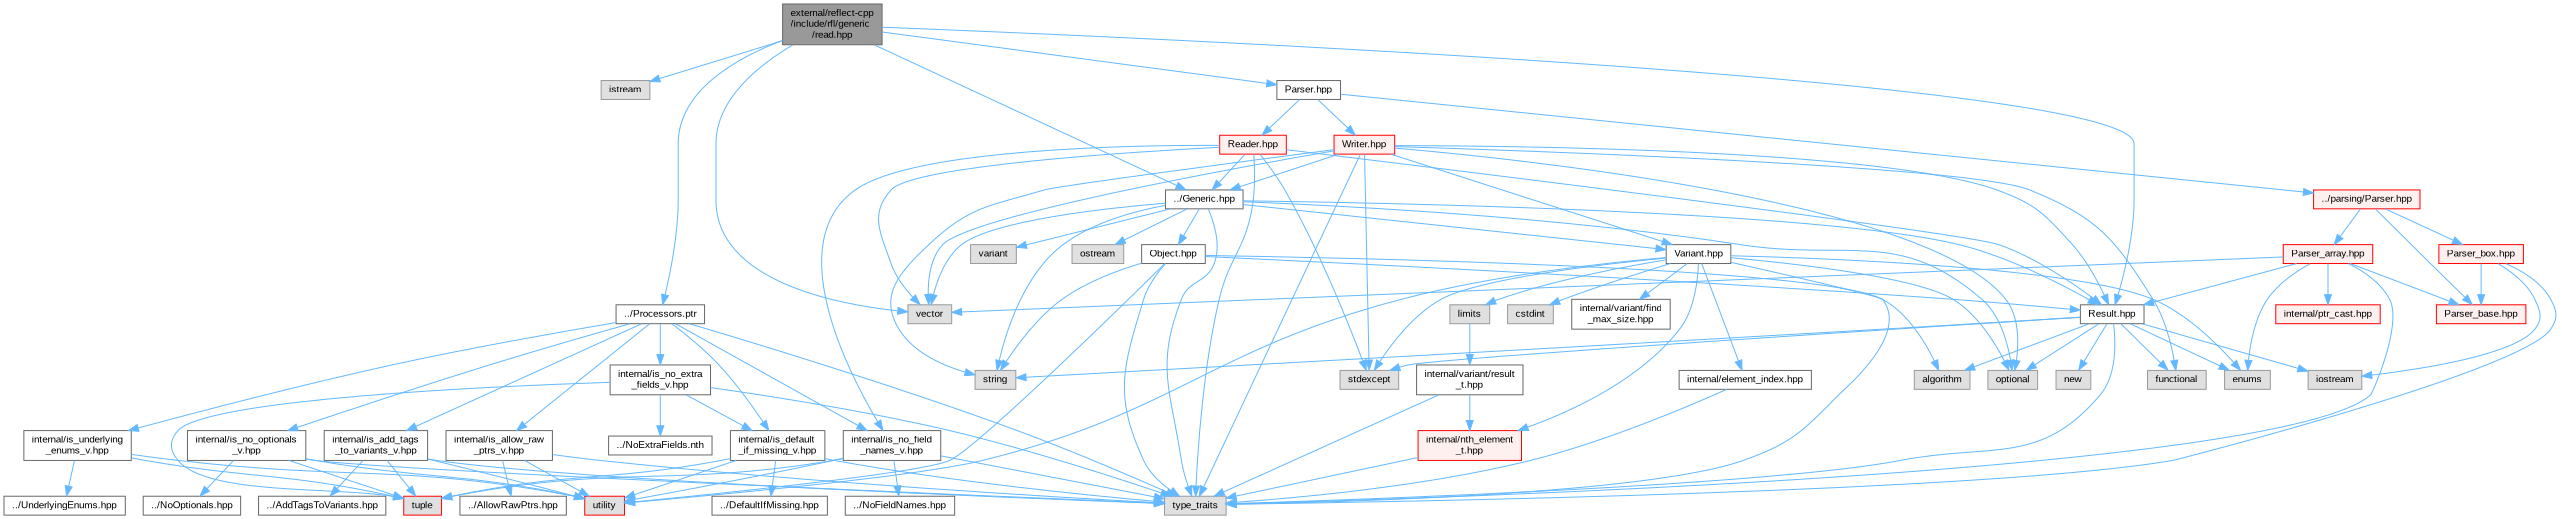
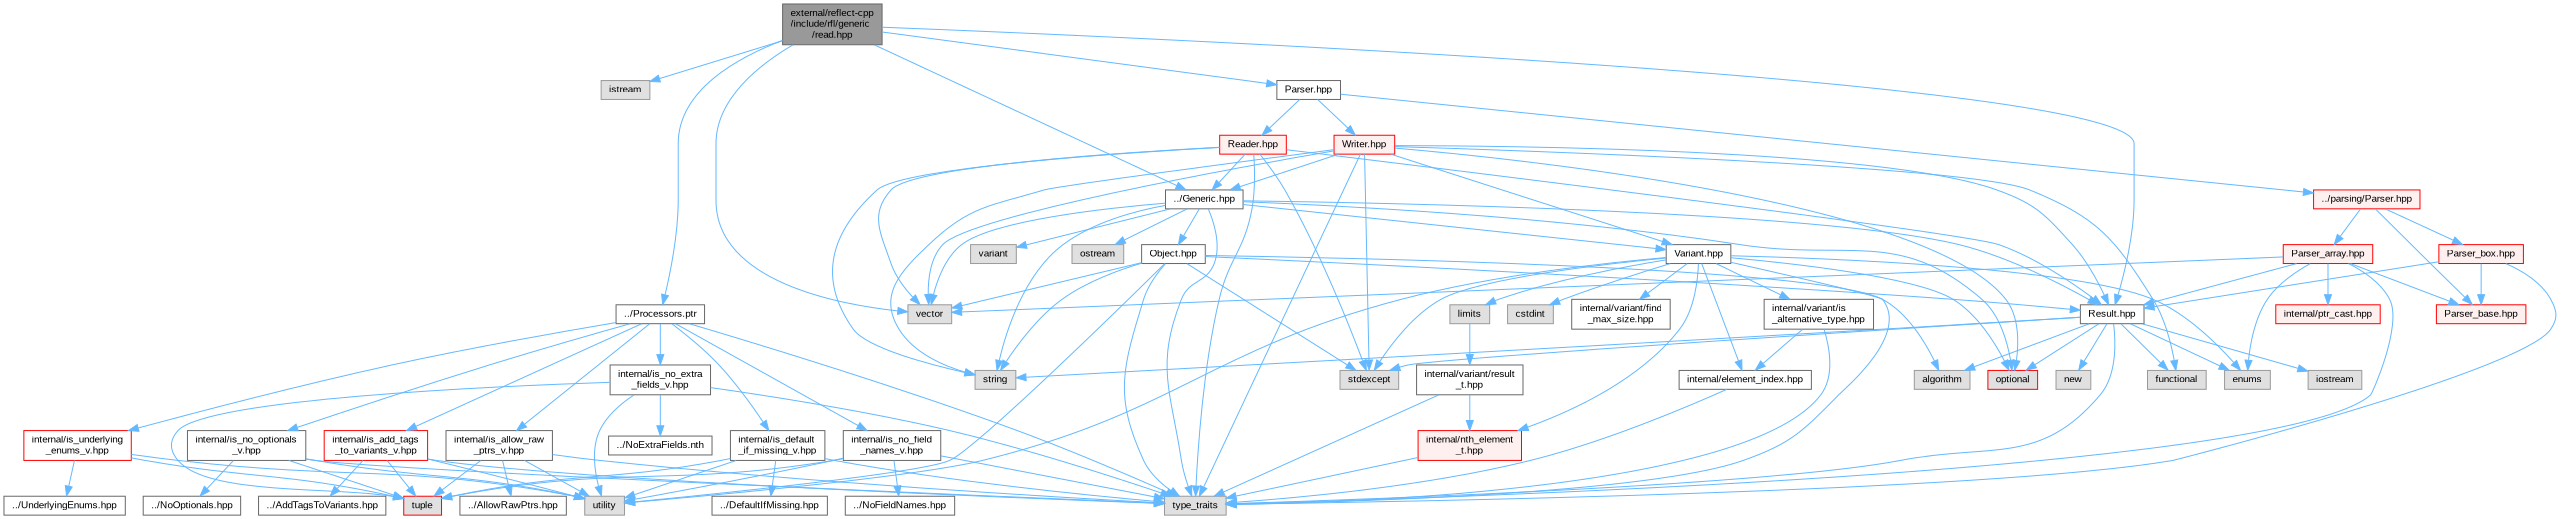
edge "Reader.hpp" -> "internal/is_no_field _names_v.hpp": now "Reader.hpp" -> "string"
edge "Object.hpp" -> "vector": added
edge "Object.hpp" -> "stdexcept": added
node "internal/variant/is _alternative_type.hpp": added
edge "Parser_box.hpp" -> "iostream": now "Parser_box.hpp" -> "Result.hpp"
node "optional": color grey60 -> red
edge "internal/is_no_extra _fields_v.hpp" -> "internal/is_default _if_missing_v.hpp": now "internal/is_no_extra _fields_v.hpp" -> "utility"
node "internal/is_underlying _enums_v.hpp": color grey40 -> red
node "internal/is_add_tags _to_variants_v.hpp": color grey40 -> red
edge "internal/is_allow_raw _ptrs_v.hpp" -> "tuple": added
node "utility": color red -> grey60
